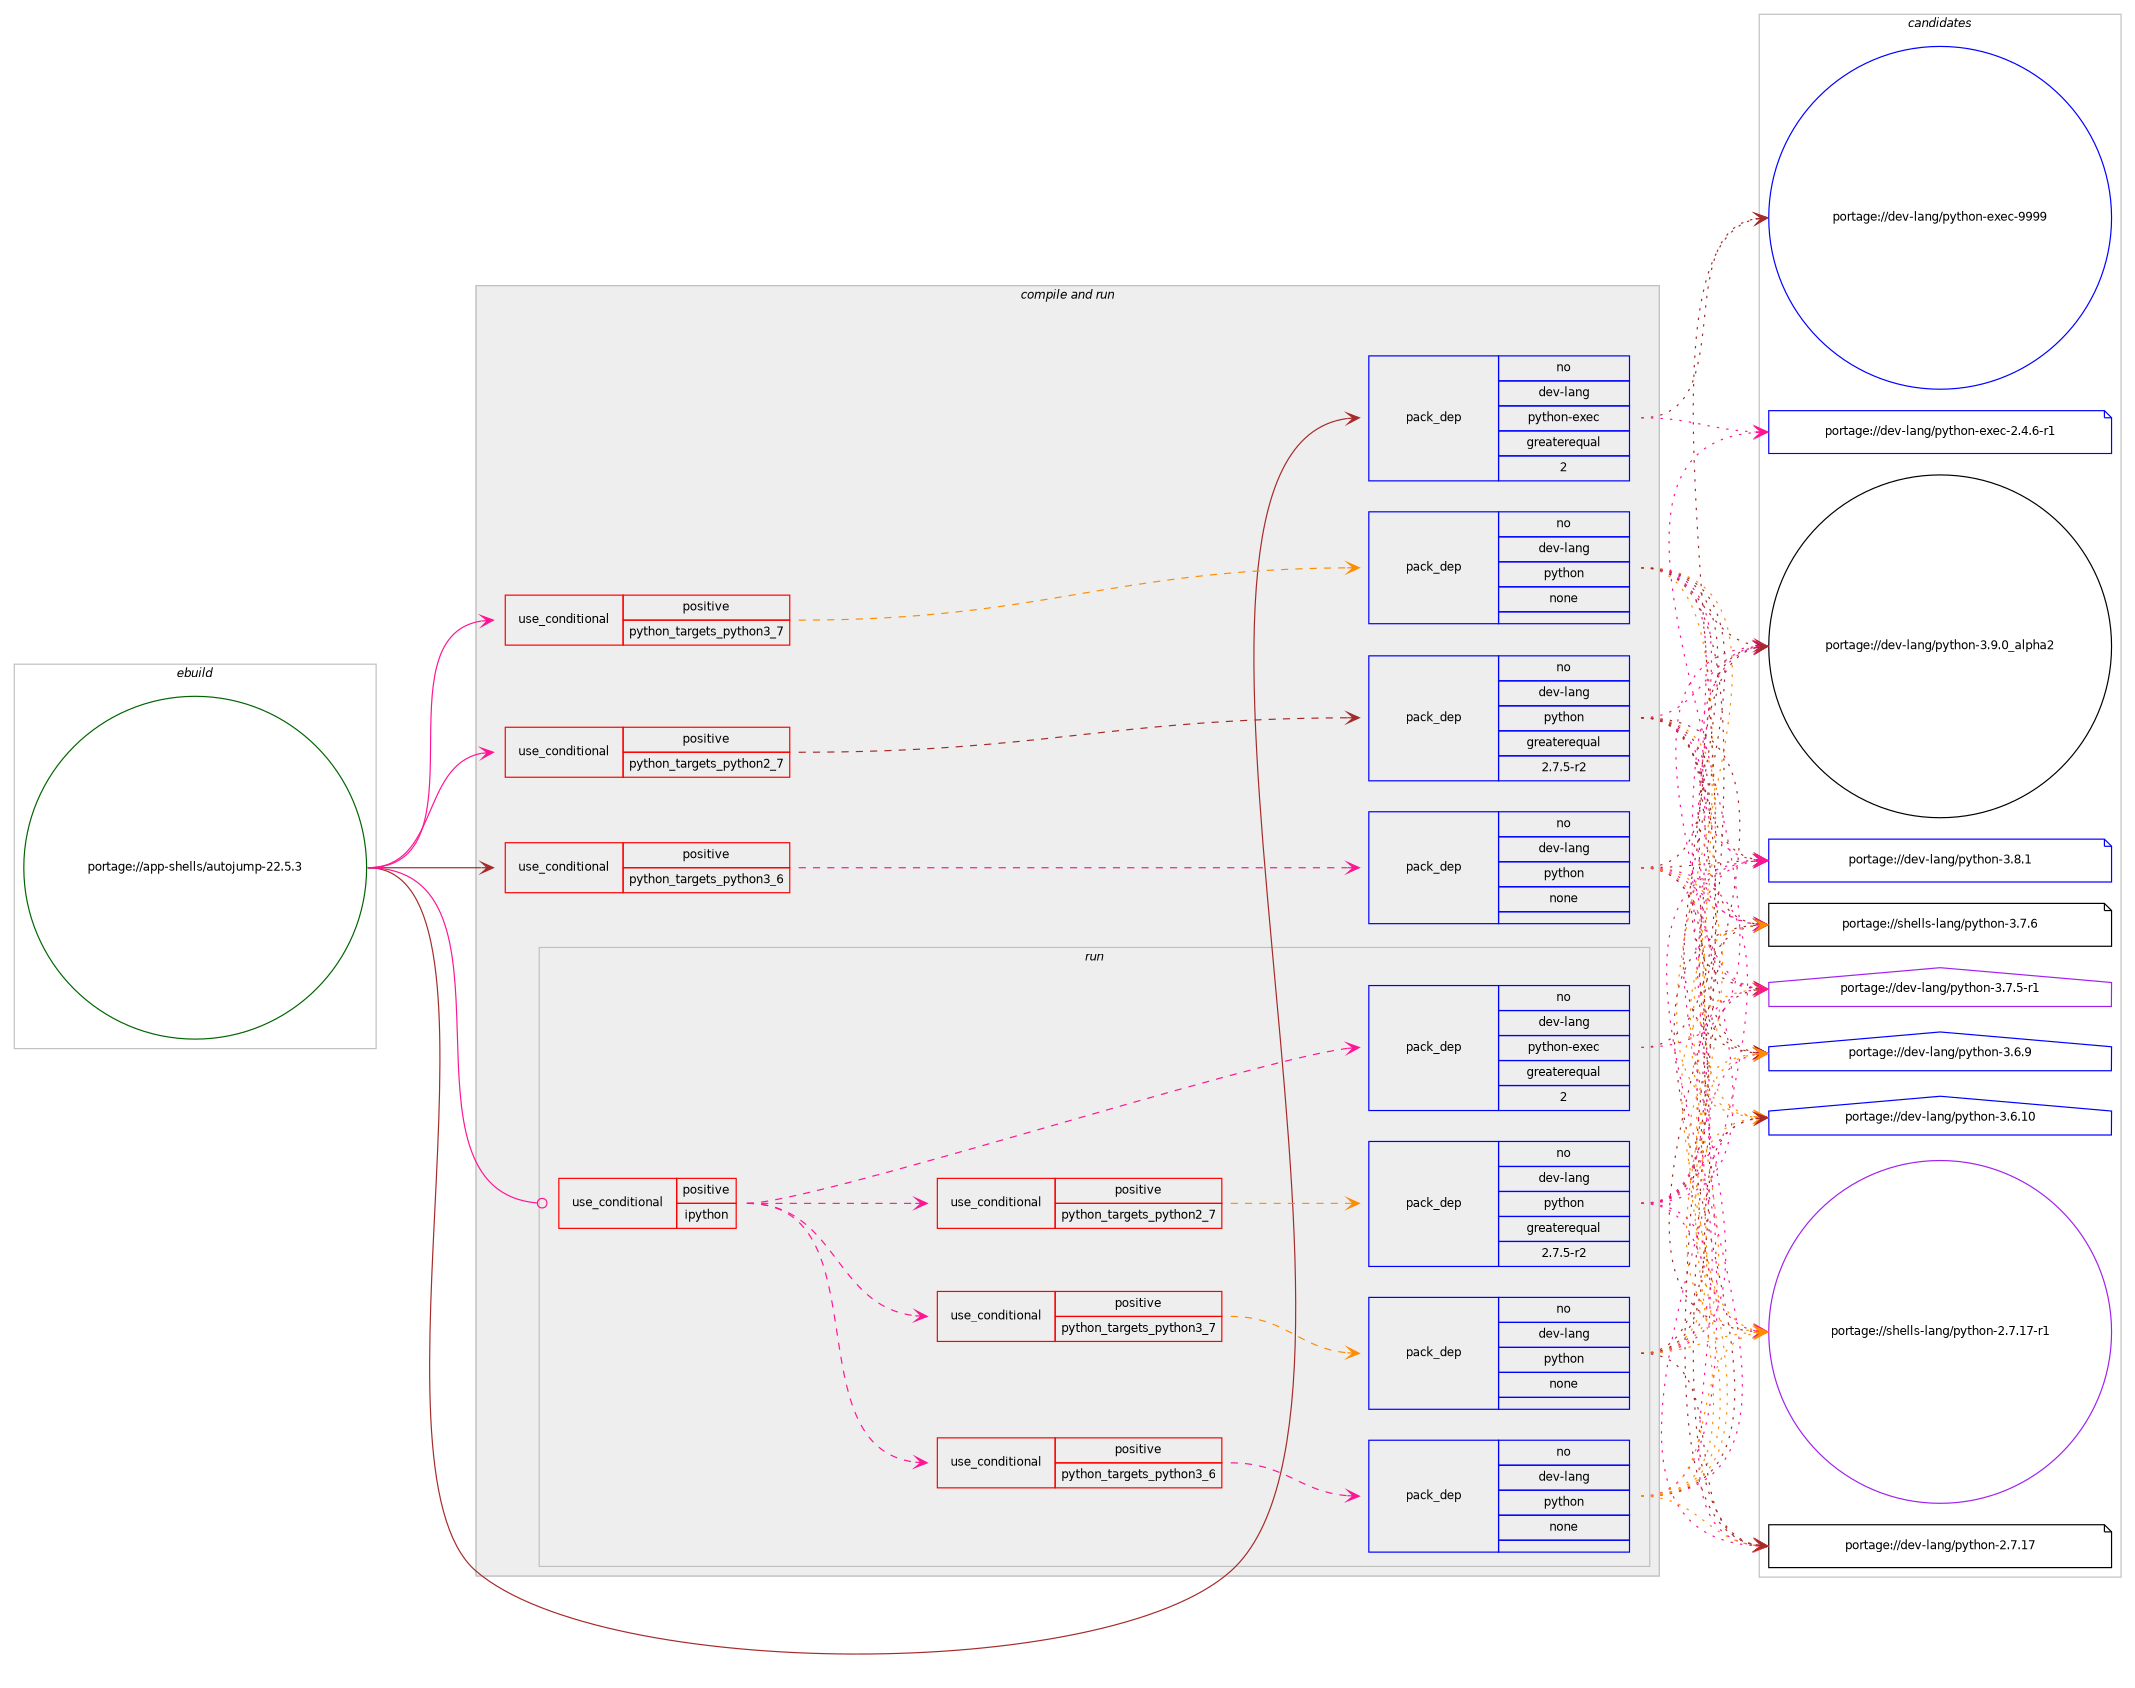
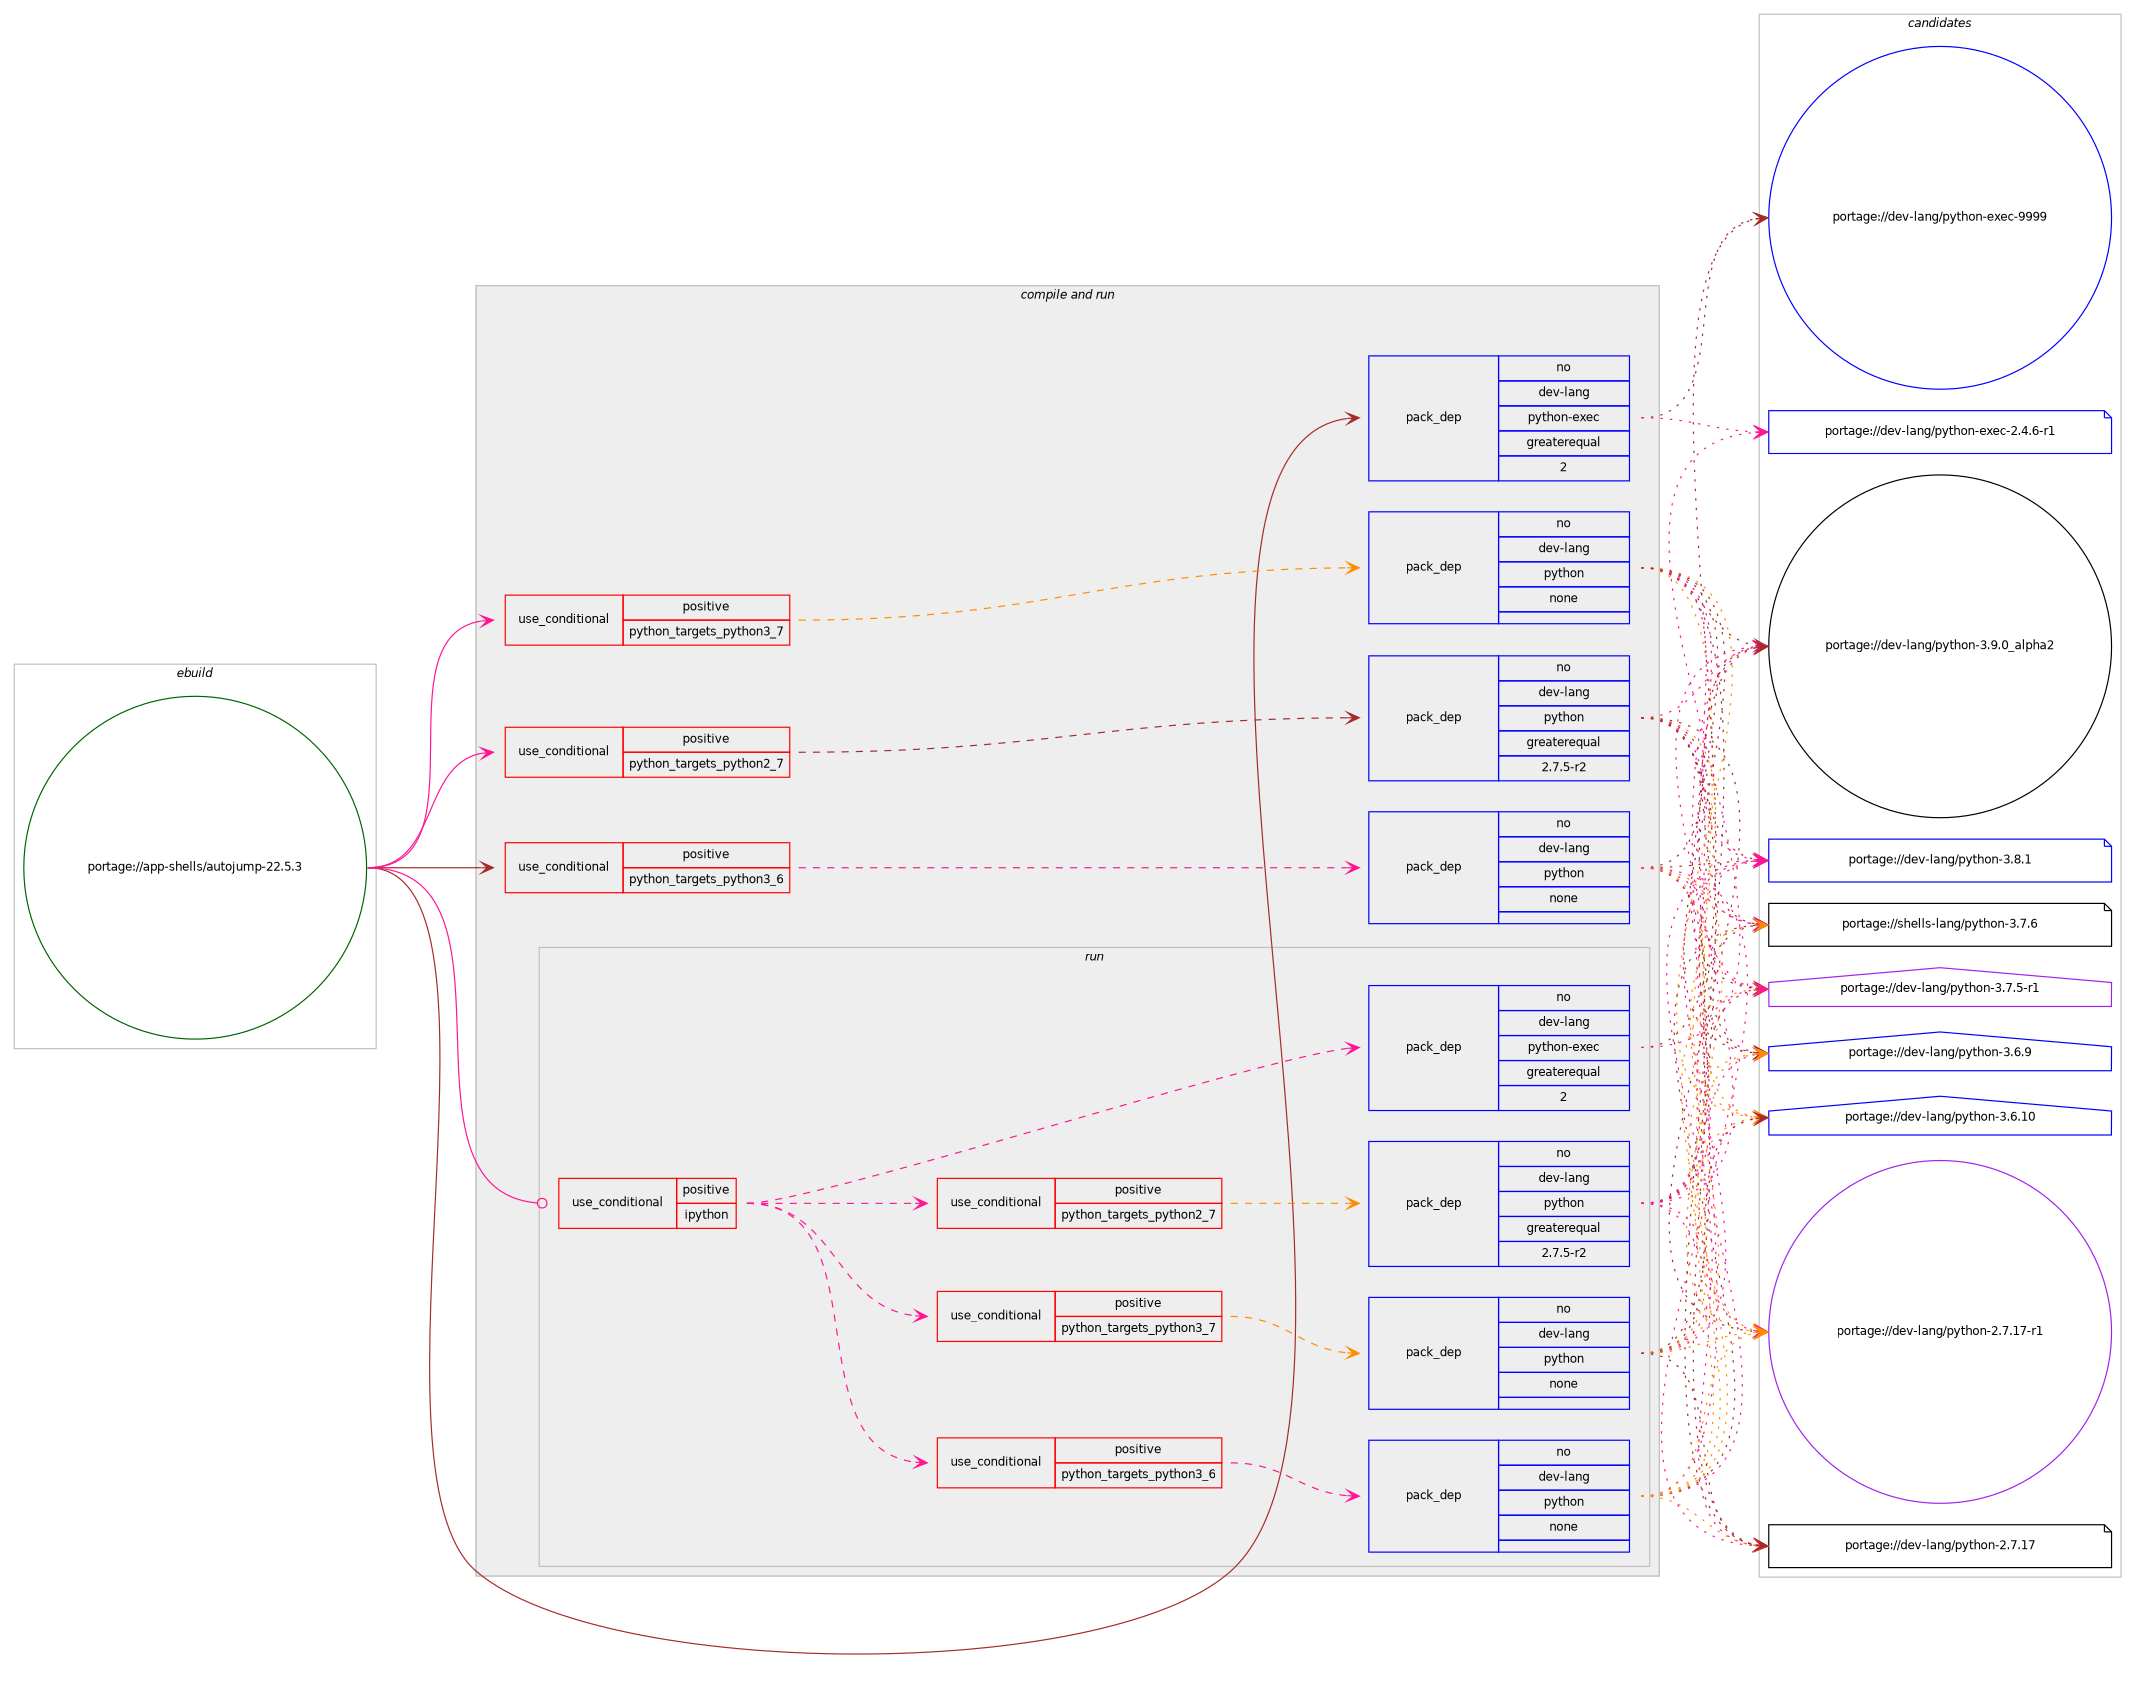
node "portage://shells-lang/python-2.7.17-r1": label "portage://shells-lang/python-2.7.17-r1" -> "portage://dev-lang/python-2.7.17-r1"
